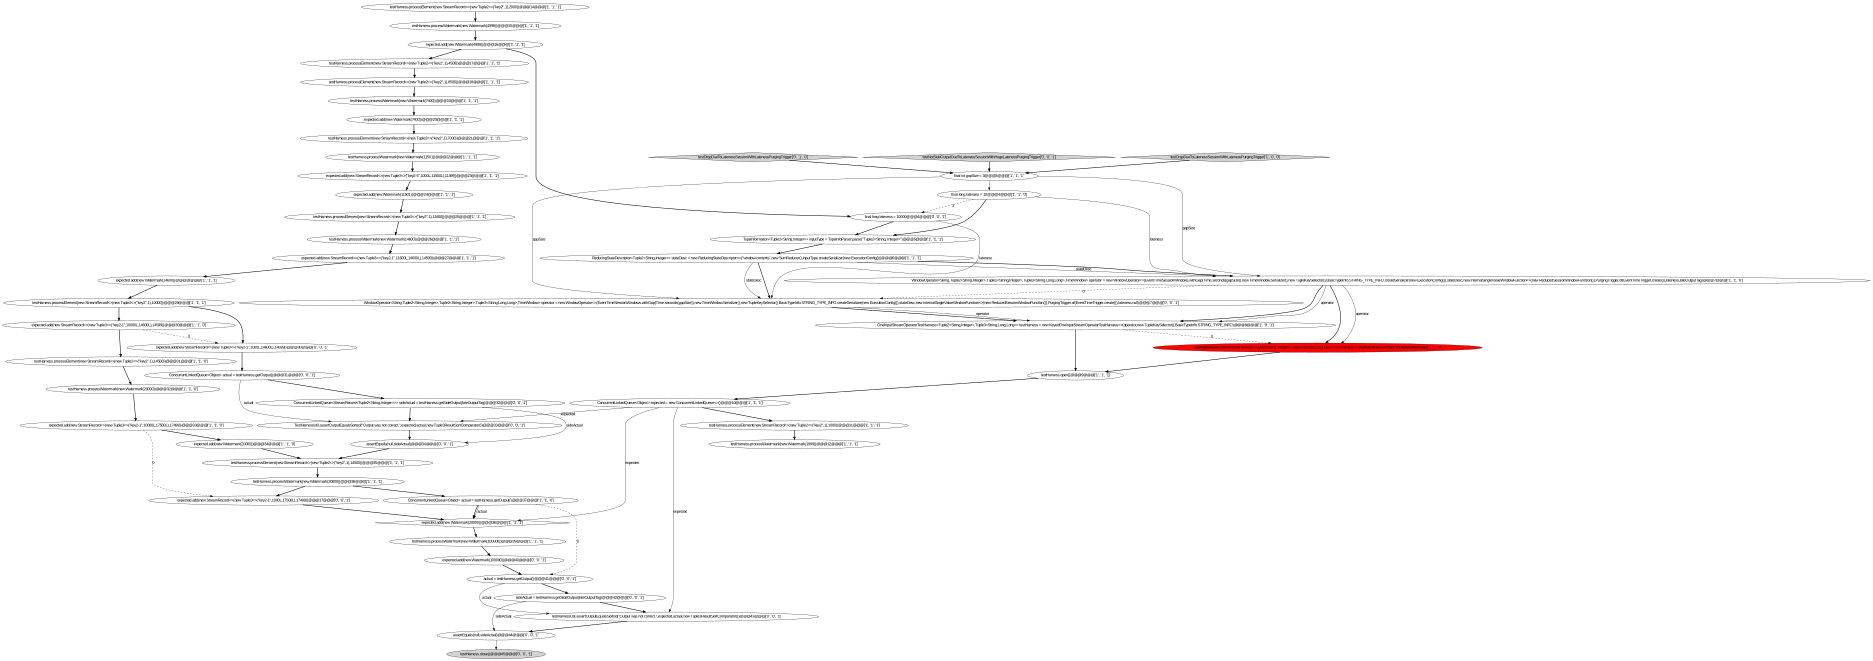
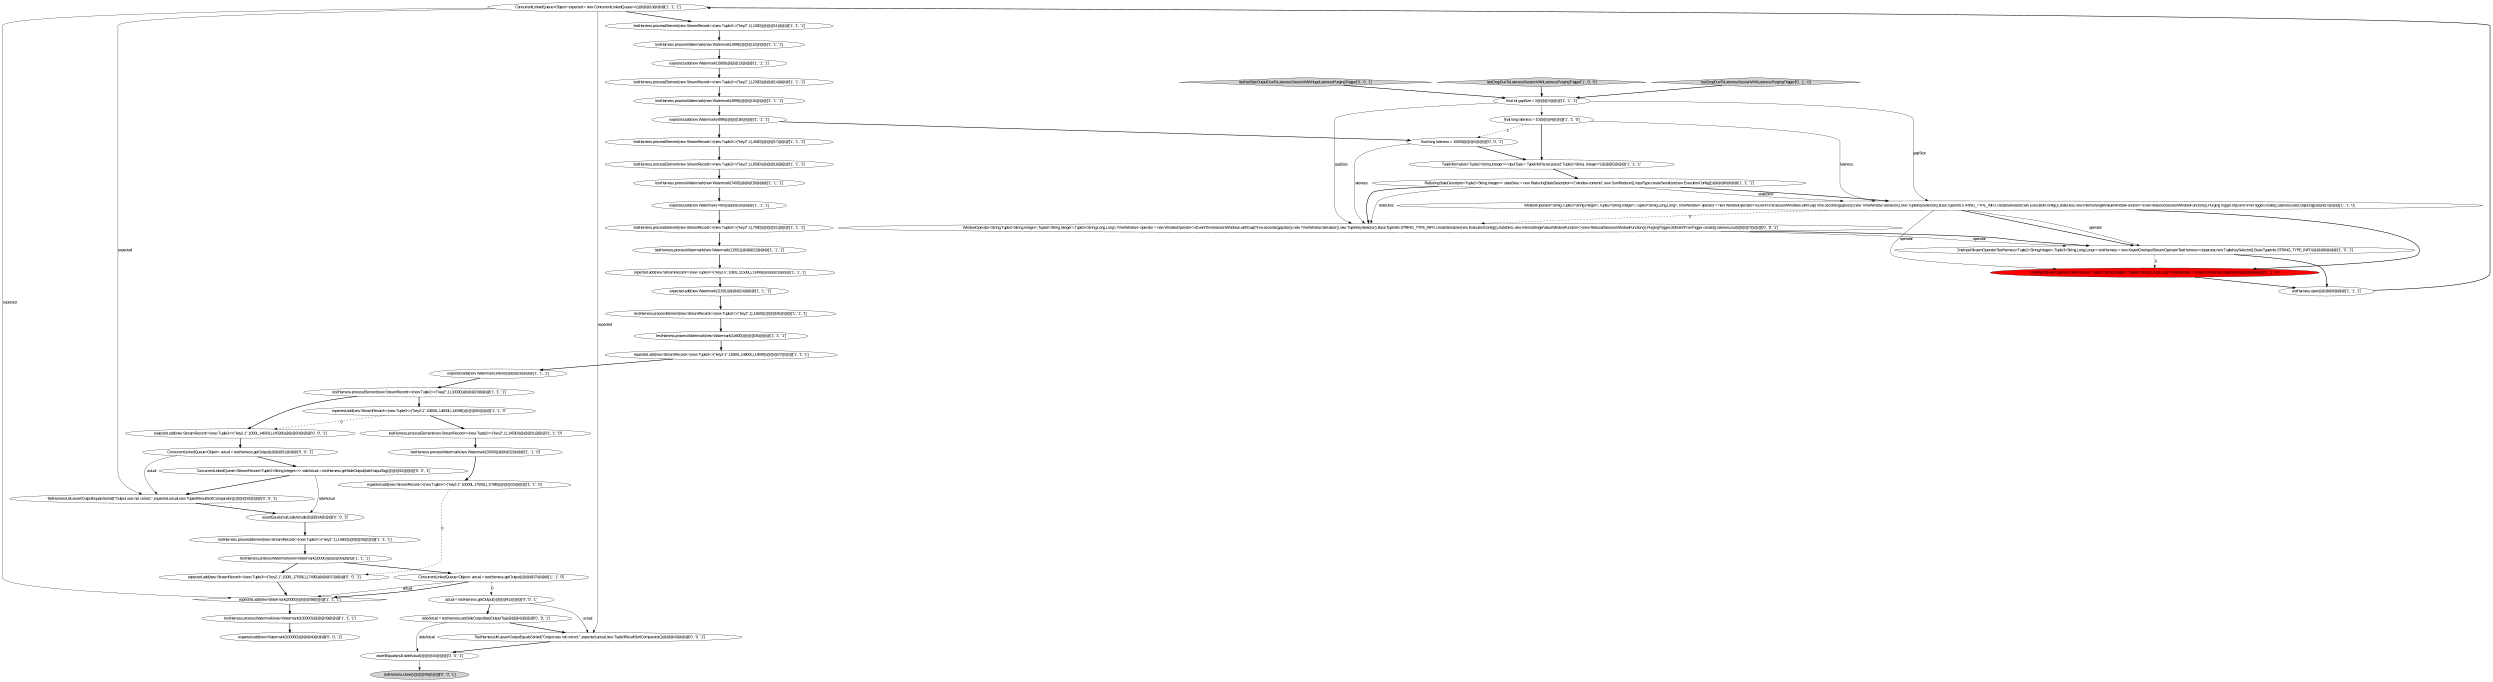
node "expected.add(new Watermark(1999))@@@13@@@['1', '1', '1']": added
node "expected.add(new Watermark(20000))@@@34@@@['1', '1', '0']": removed
edge "expected.add(new Watermark(100000))@@@40@@@['0', '0', '1']" -> "actual = testHarness.getOutput()@@@41@@@['0', '0', '1']": removed
